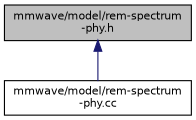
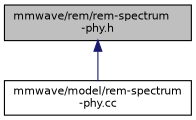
node "mmwave/model/rem-spectrum -phy.h": label "mmwave/model/rem-spectrum -phy.h" -> "mmwave/rem/rem-spectrum -phy.h"
